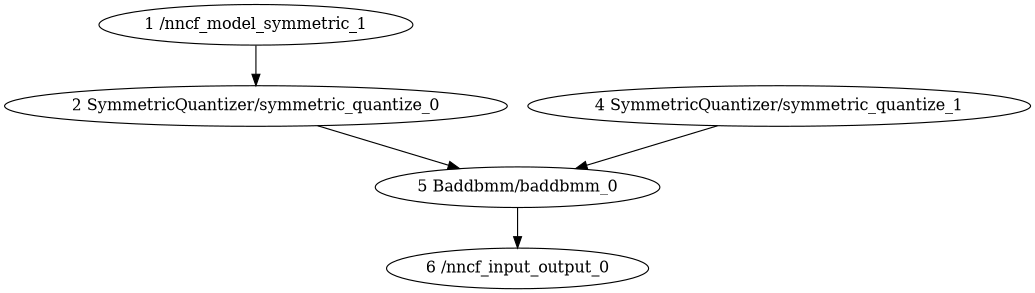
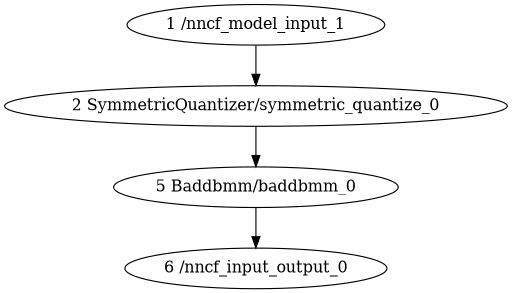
node "1 /nncf_model_symmetric_1": label "1 /nncf_model_symmetric_1" -> "1 /nncf_model_input_1"
node "4 SymmetricQuantizer/symmetric_quantize_1": removed
